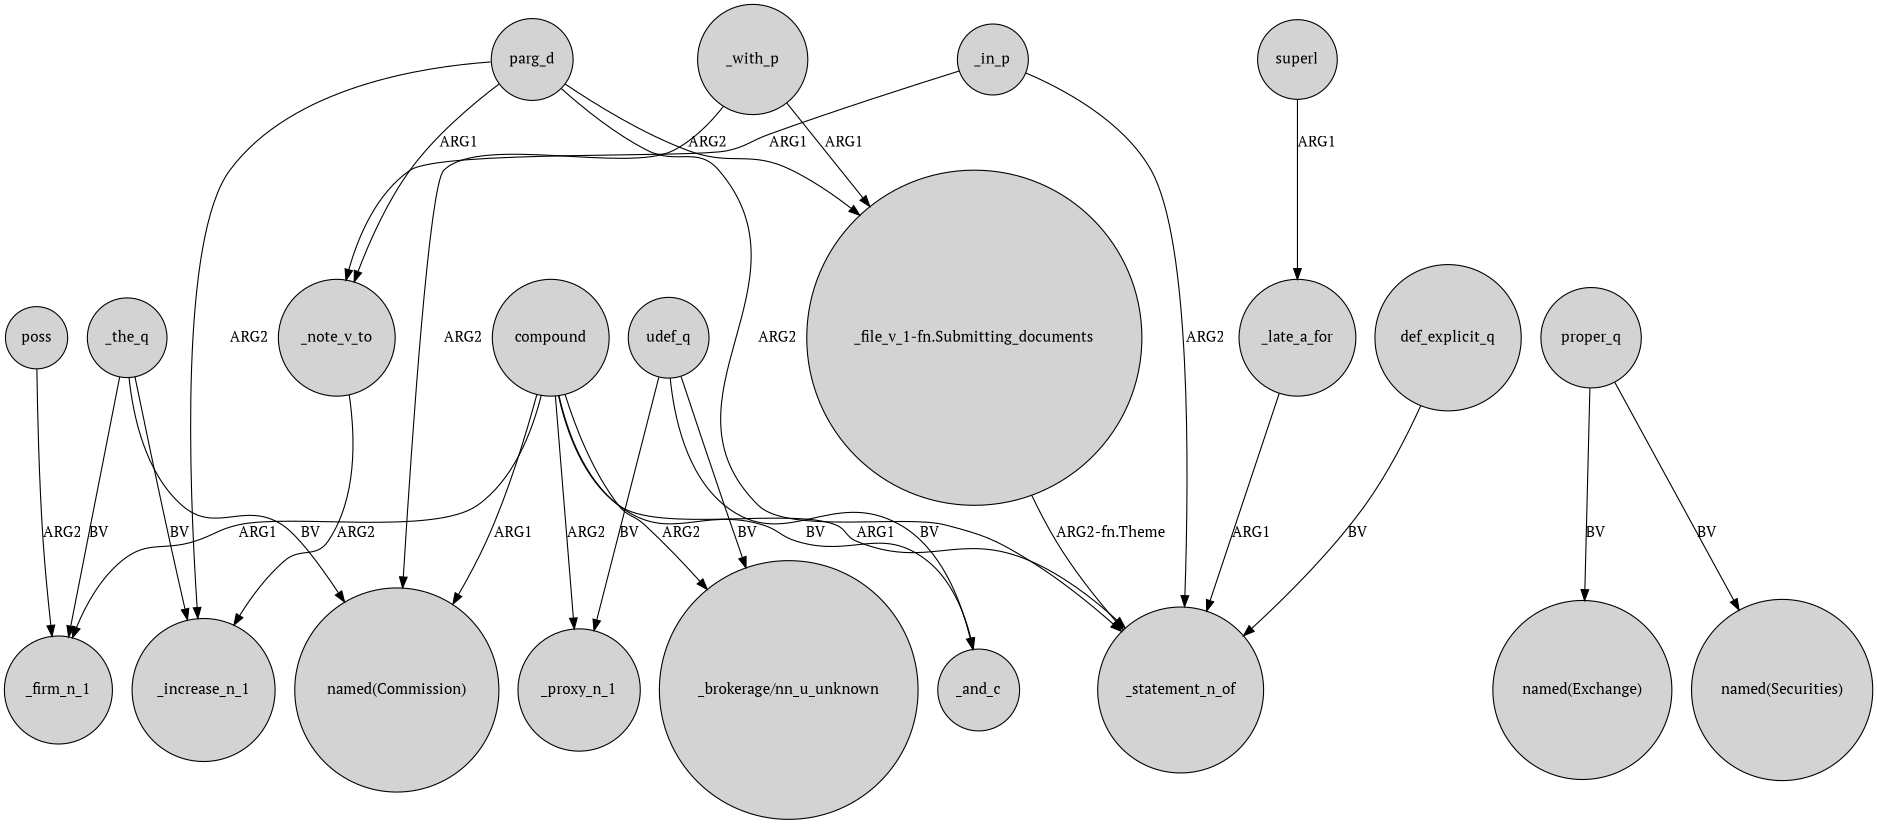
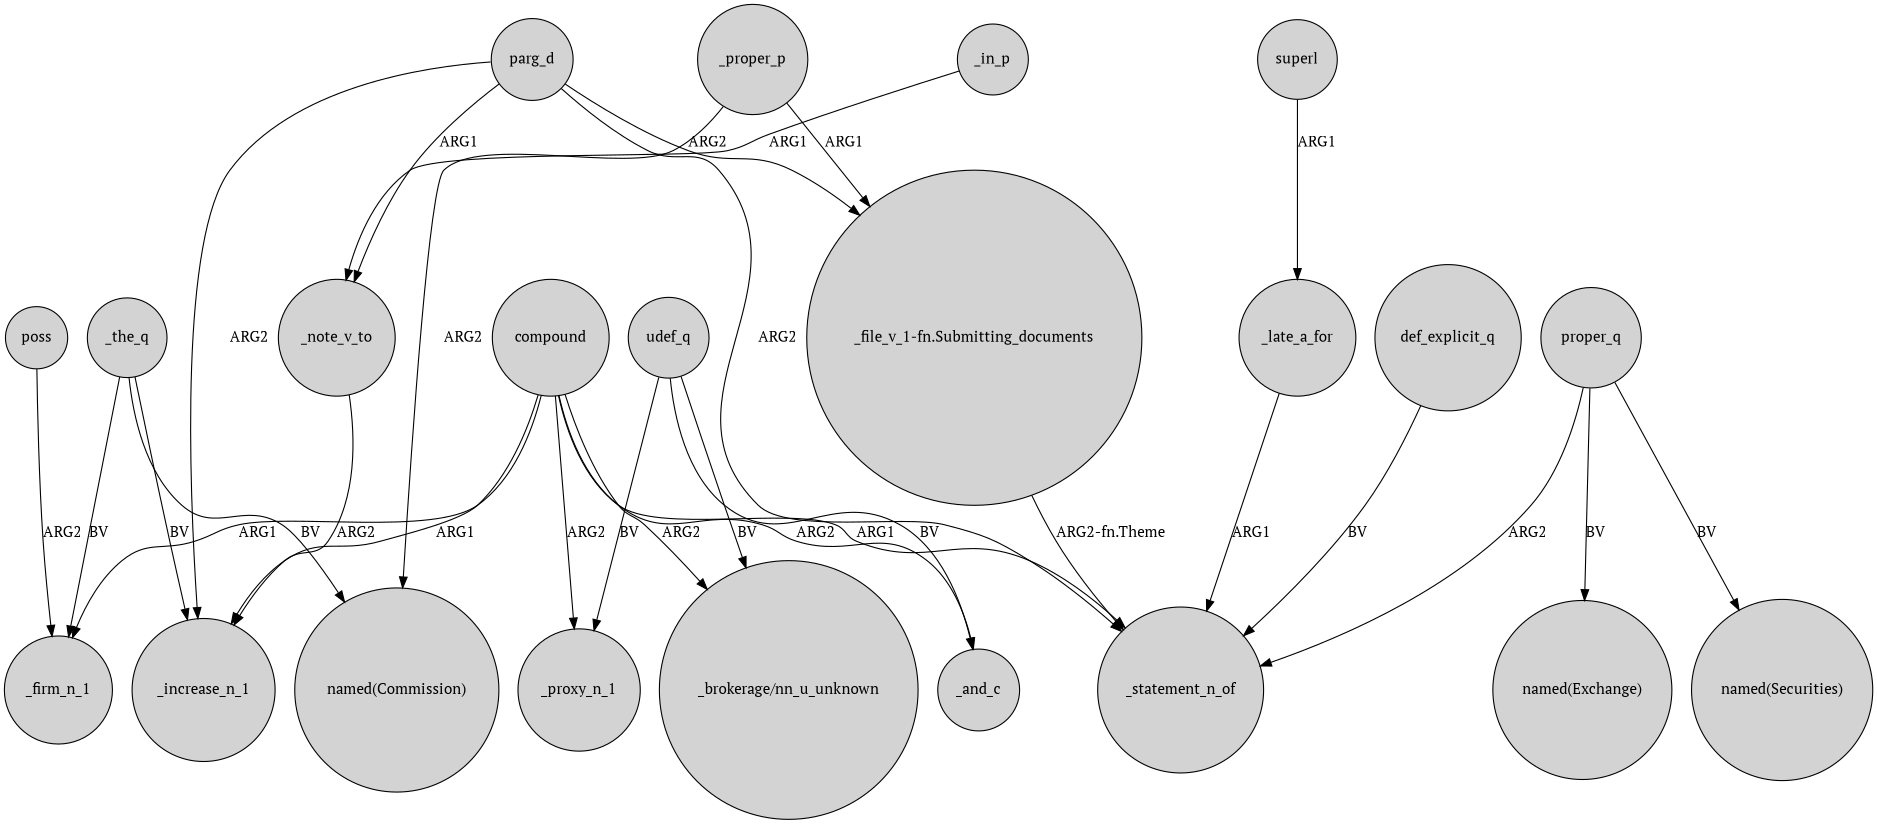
node "_with_p": label "_with_p" -> "_proper_p"
edge "_in_p" -> "_statement_n_of": now "proper_q" -> "_statement_n_of"
edge "compound" -> "named(Commission)": now "compound" -> "_increase_n_1"
edge "compound" -> "_and_c": label "BV" -> "ARG2"
